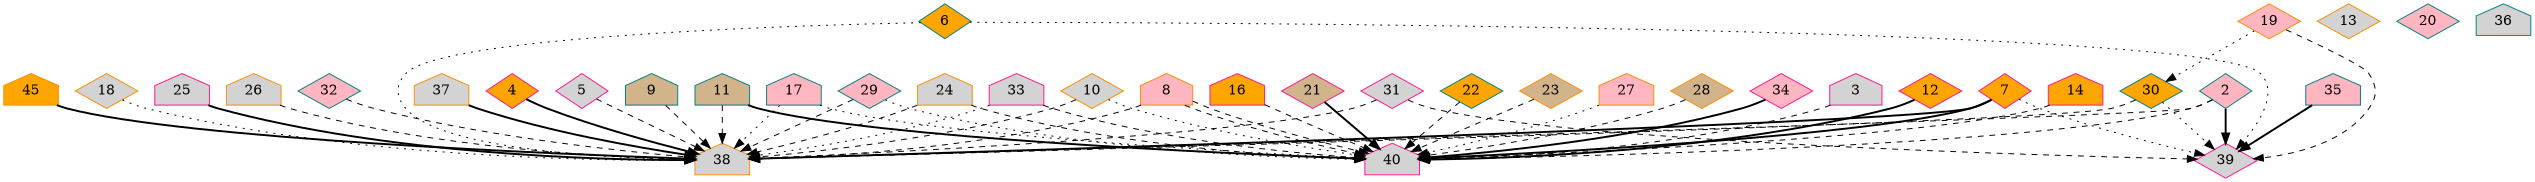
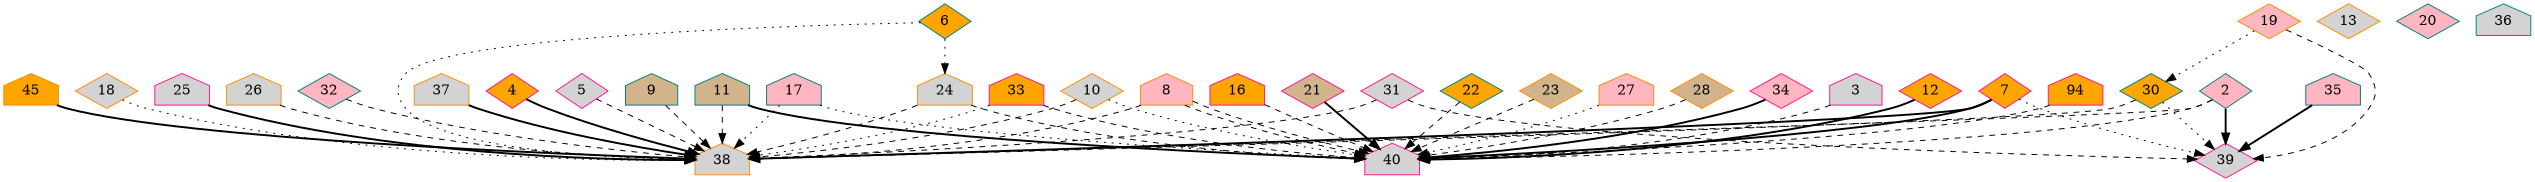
edge "6" -> "39": now "6" -> "24"
node "29": removed
node "33": fillcolor lightgrey -> orange
node "14": label "14" -> "94"
